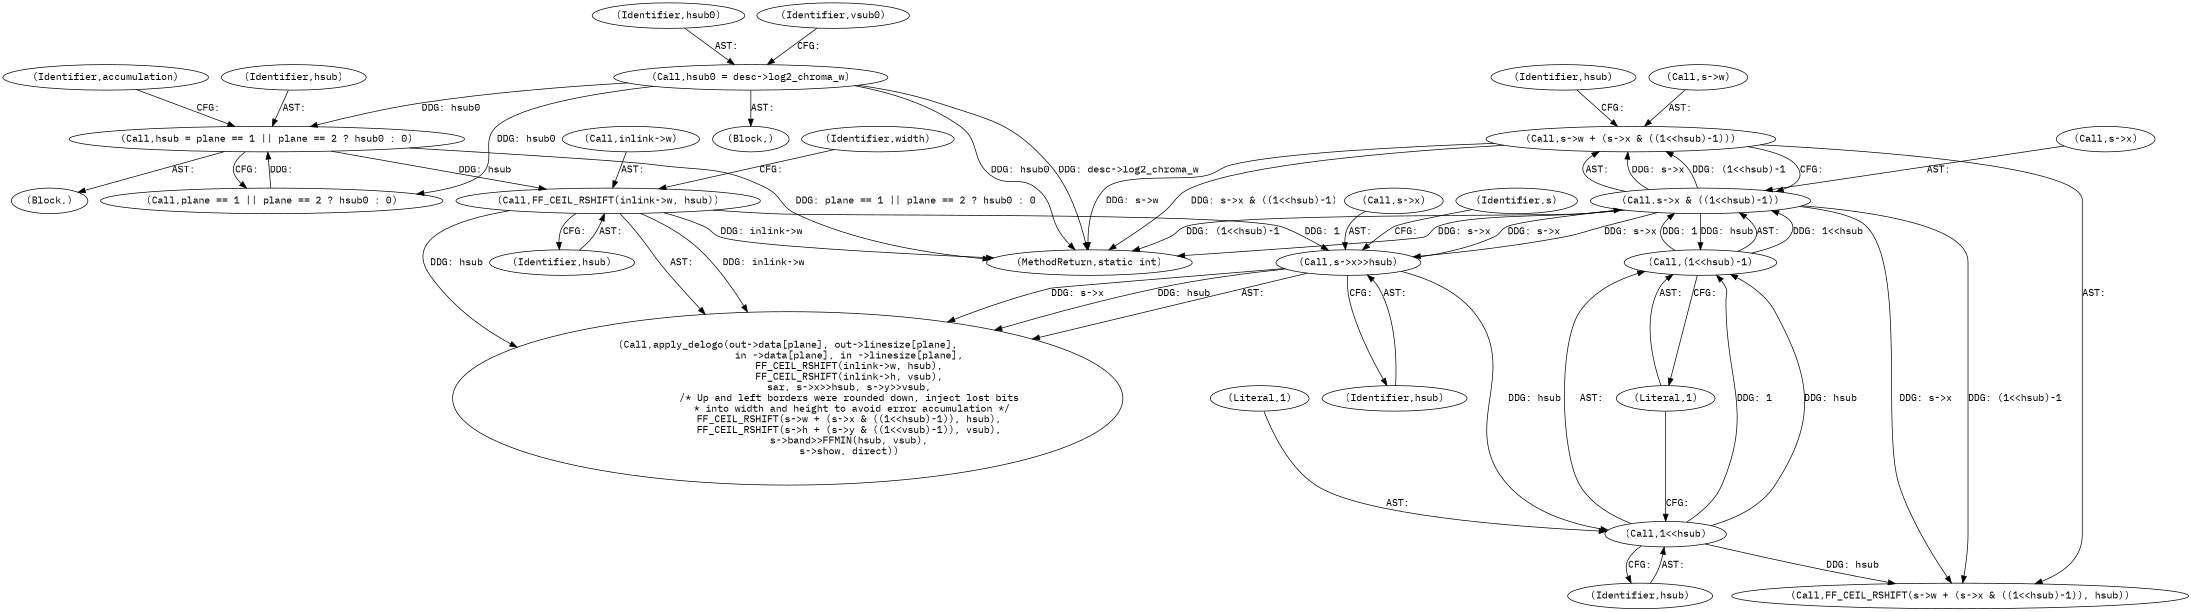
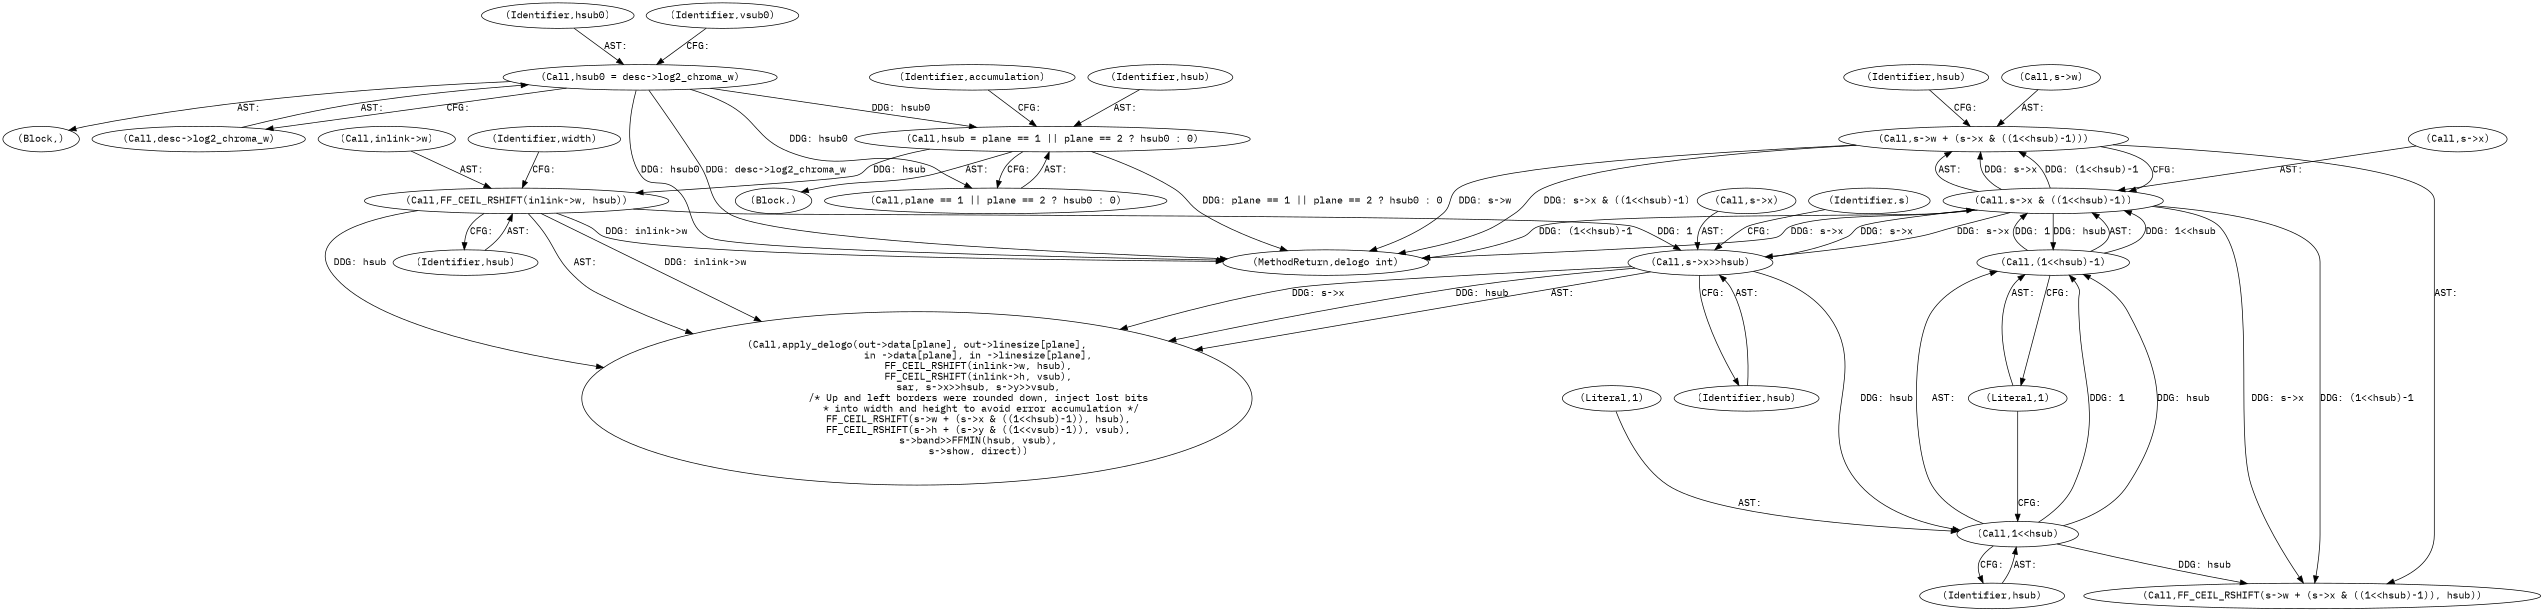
node "(Call,desc->log2_chroma_w)": added
edge "(Call,plane == 1 || plane == 2 ? hsub0 : 0)" -> "(Call,hsub = plane == 1 || plane == 2 ? hsub0 : 0)": label "DDG: " -> "AST: "
node "(MethodReturn,static int)": label "(MethodReturn,static int)" -> "(MethodReturn,delogo int)"
